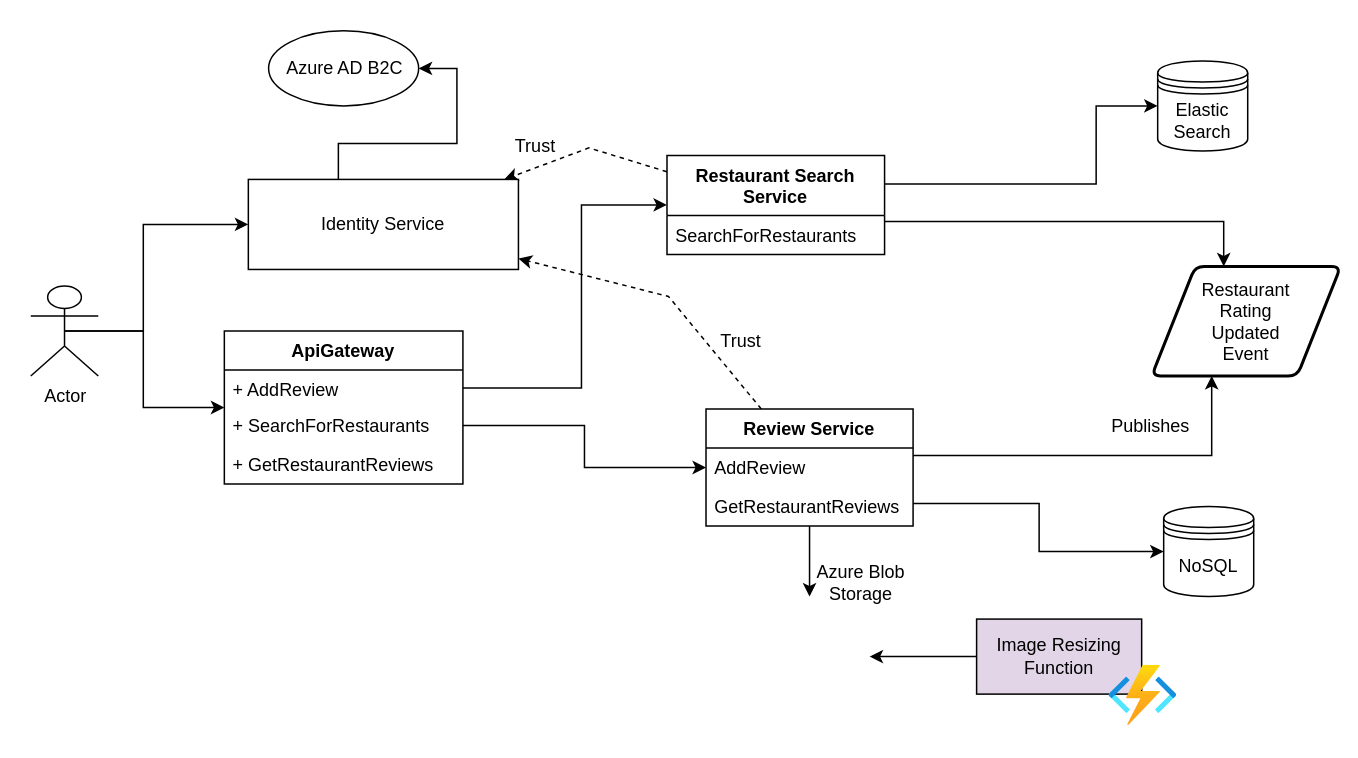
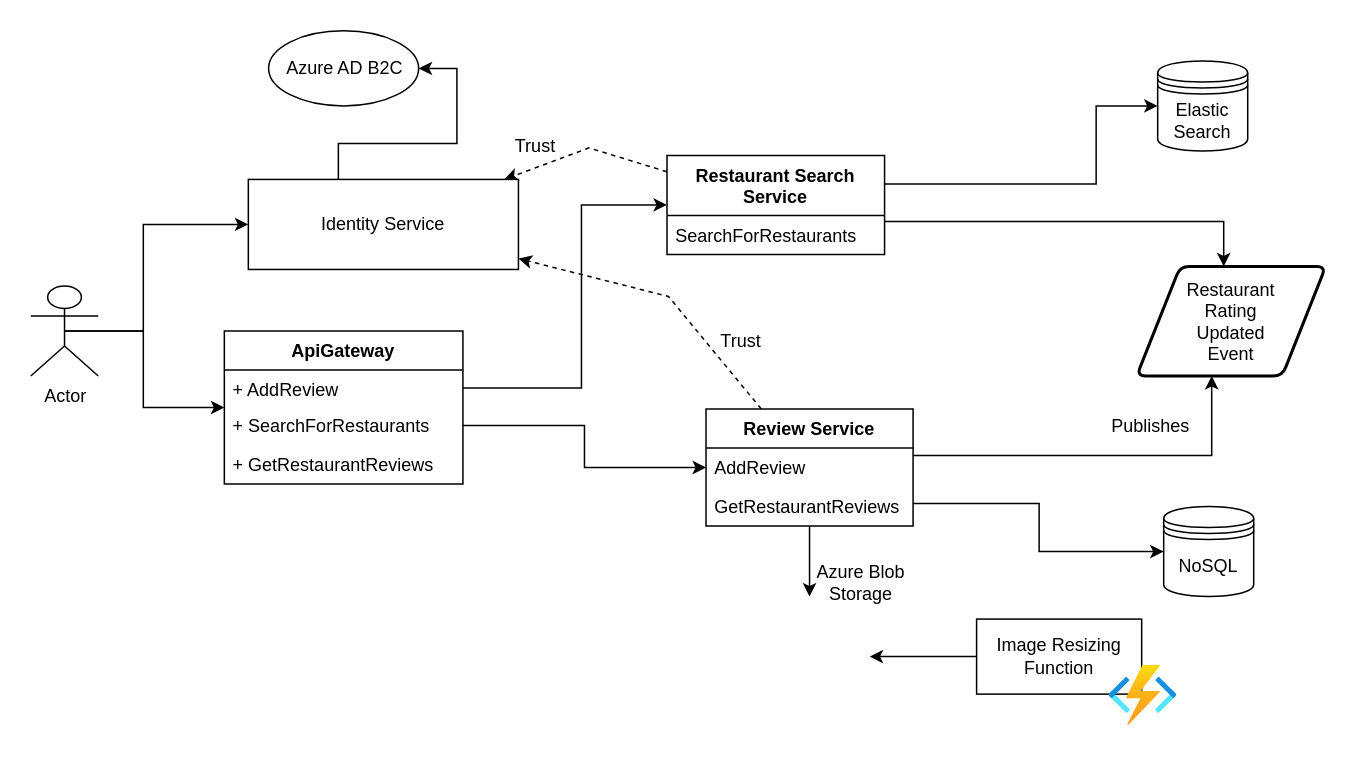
node "Restaurant Rating Updated Event": moved (1246, 321) -> (1231, 321)
node "Image Resizing Function": fillcolor #e1d5e7 -> #ffffff
